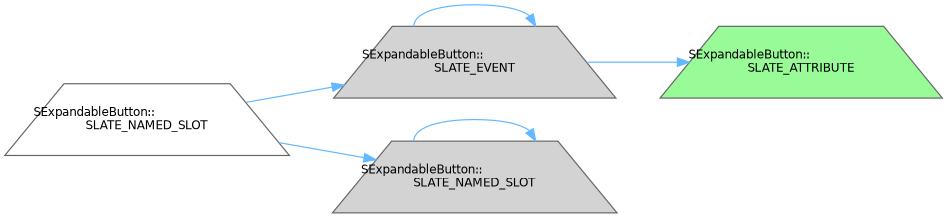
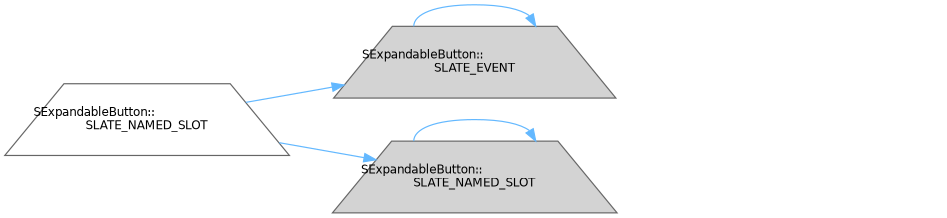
node "SExpandableButton:: SLATE_ATTRIBUTE": removed
